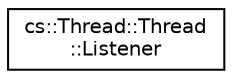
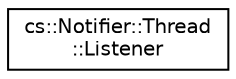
node "cs::Thread::Thread ::Listener": label "cs::Thread::Thread ::Listener" -> "cs::Notifier::Thread ::Listener"
